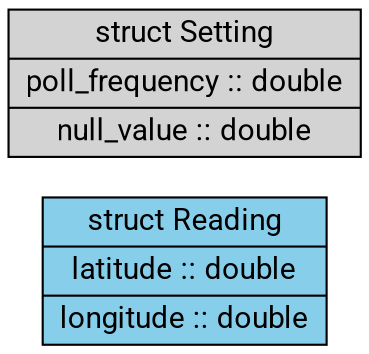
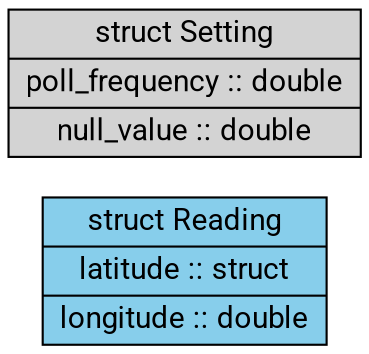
node "struct Reading": text "latitude :: double" -> "latitude :: struct"
